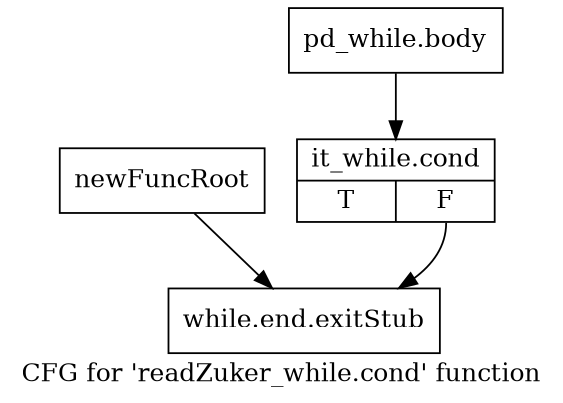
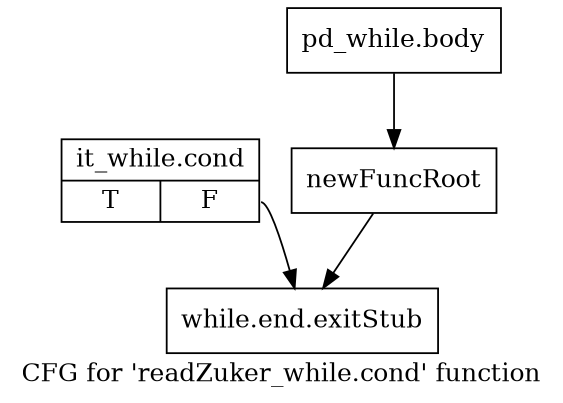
edge "pd_while.body" -> "it_while.cond": now "pd_while.body" -> "newFuncRoot"
